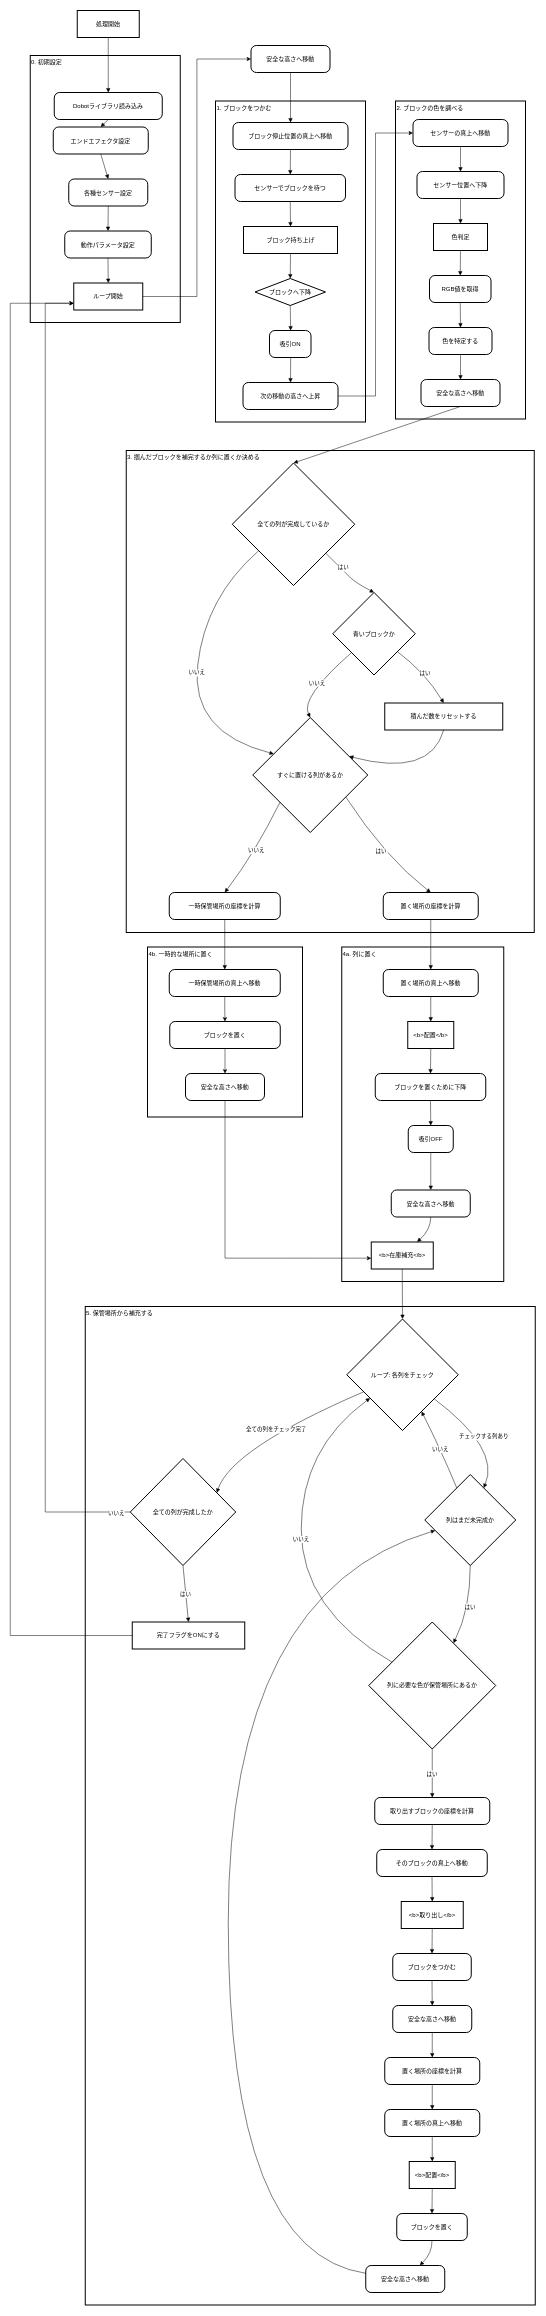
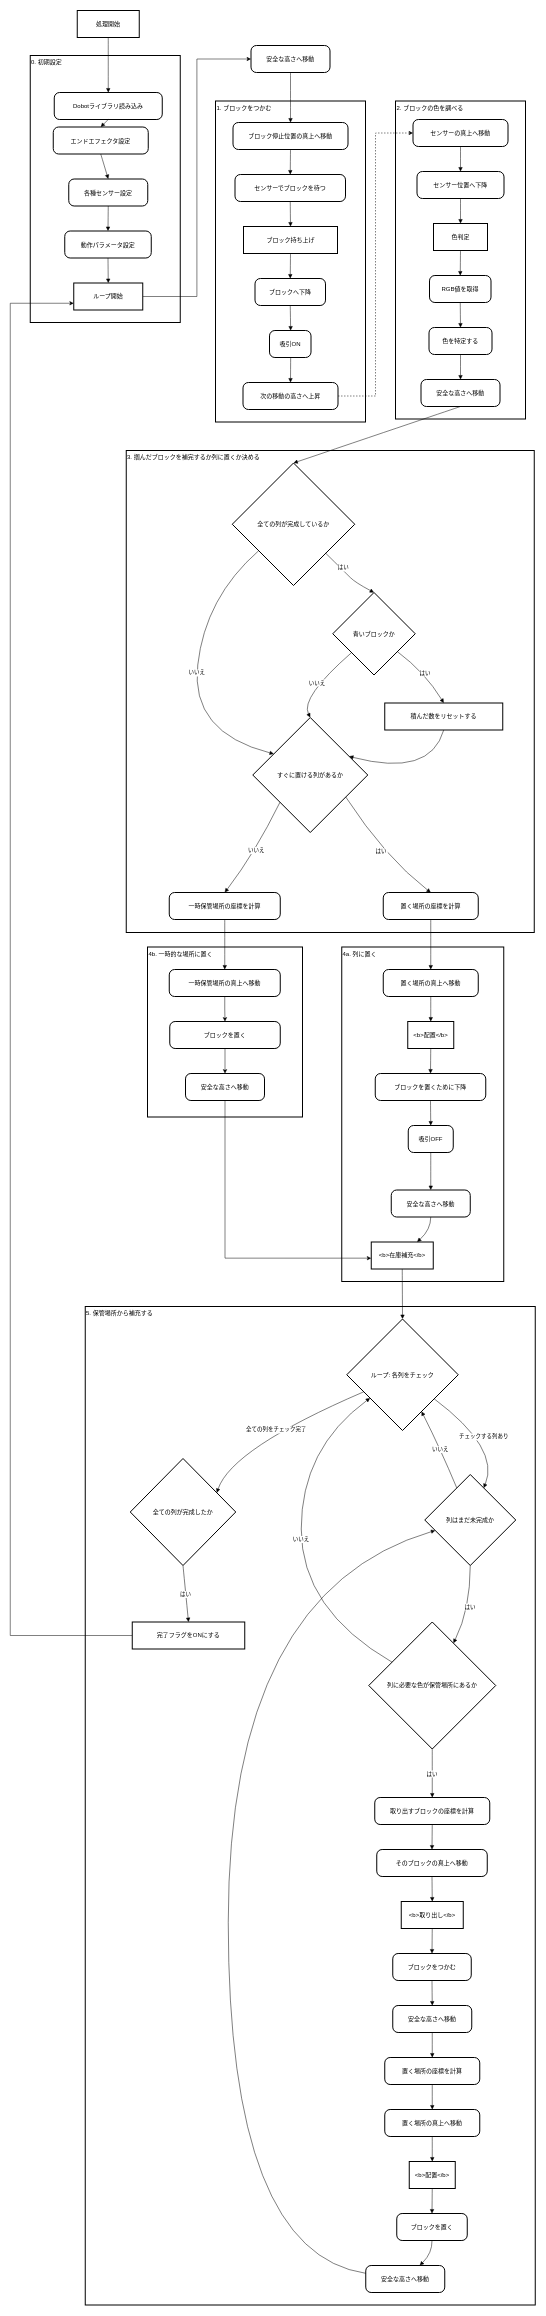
edge "次の移動の高さへ上昇" -> "センサーの真上へ移動": style solid -> dashed
node "ブロックへ下降": shape diamond -> rounded rectangle
edge "全ての列が完成したか" -> "ループ開始": removed, label "いいえ"
